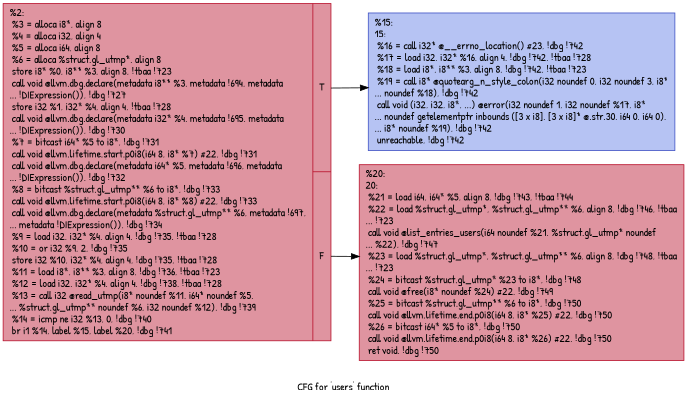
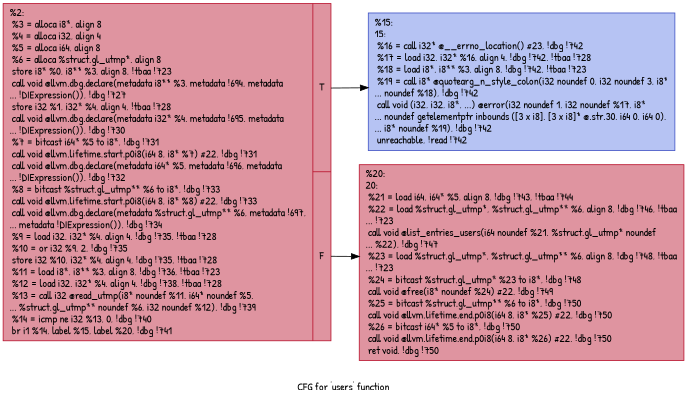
node "%15:": text "unreachable, !dbg !742" -> "unreachable, !read !742"
